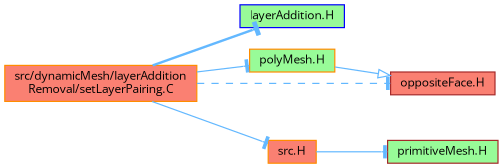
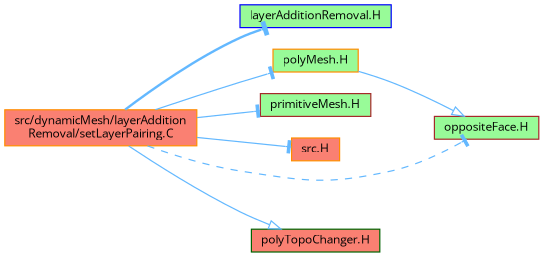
node "layerAddition.H": label "layerAddition.H" -> "layerAdditionRemoval.H"
node "oppositeFace.H": fillcolor salmon -> palegreen
edge "src.H" -> "primitiveMesh.H": now "src/dynamicMesh/layerAddition Removal/setLayerPairing.C" -> "primitiveMesh.H"
node "polyTopoChanger.H": added
